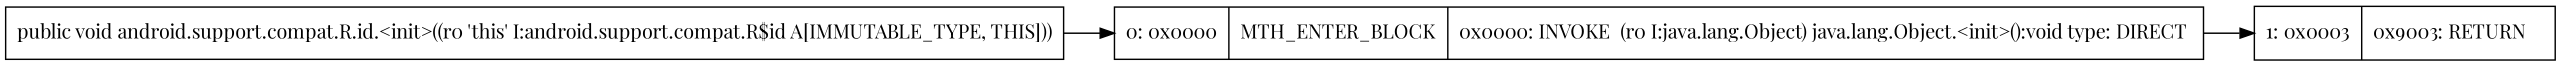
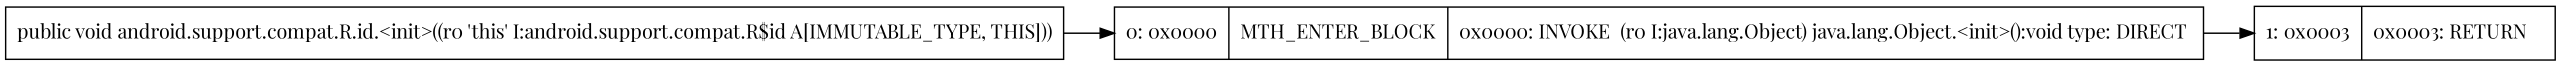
node "1: 0x0003": text "0x9003: RETURN" -> "0x0003: RETURN"
